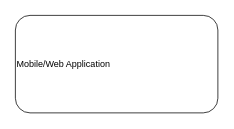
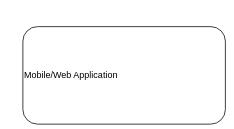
node "Mobile/Web Application": moved (117, 64) -> (124, 75)
